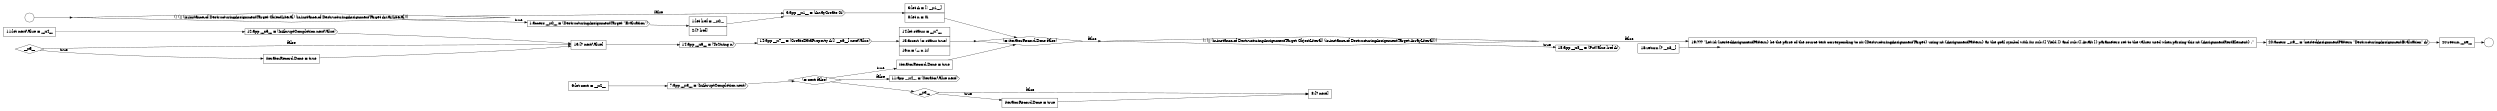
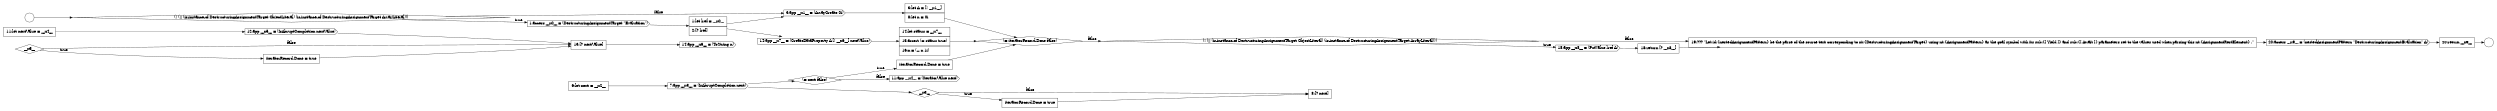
edge "14:app __x6__ = (ToString n)" -> "14:app __x7__ = (CreateDataProperty A [! __x6__] nextValue)": now "1:let lref = __x0__" -> "14:app __x7__ = (CreateDataProperty A [! __x6__] nextValue)"
edge "18:app __x8__ = (PutValue lref A)" -> "18:return [? __x8__]": added
edge "(= next false)" -> "__x3__": now "7:app __x3__ = (IsAbruptCompletion next)" -> "__x3__"
